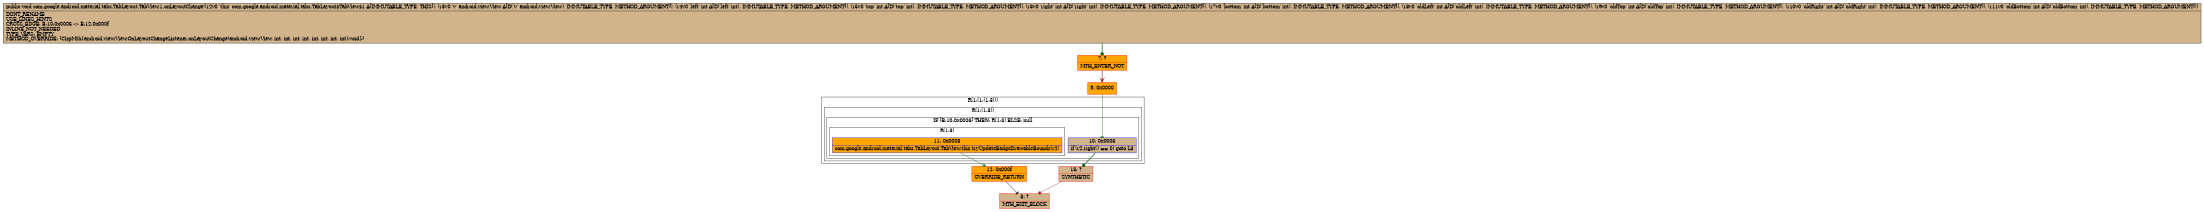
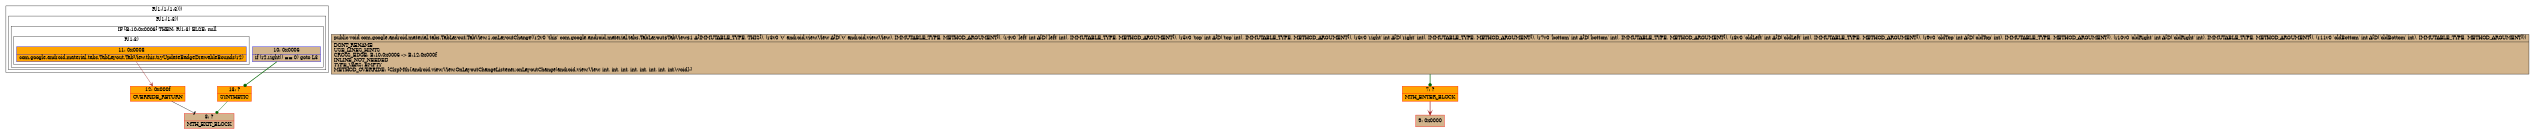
node "7: ?": text "MTH_ENTER_NOT" -> "MTH_ENTER_BLOCK"
node "9: 0x0000": fillcolor orange -> tan
edge "9: 0x0000" -> "10: 0x0006": removed
edge "11: 0x0008" -> "12: 0x000f": color darkgreen -> brown
node "13: ?": fillcolor tan -> orange
edge "13: ?" -> "8: ?": color brown -> darkgreen
